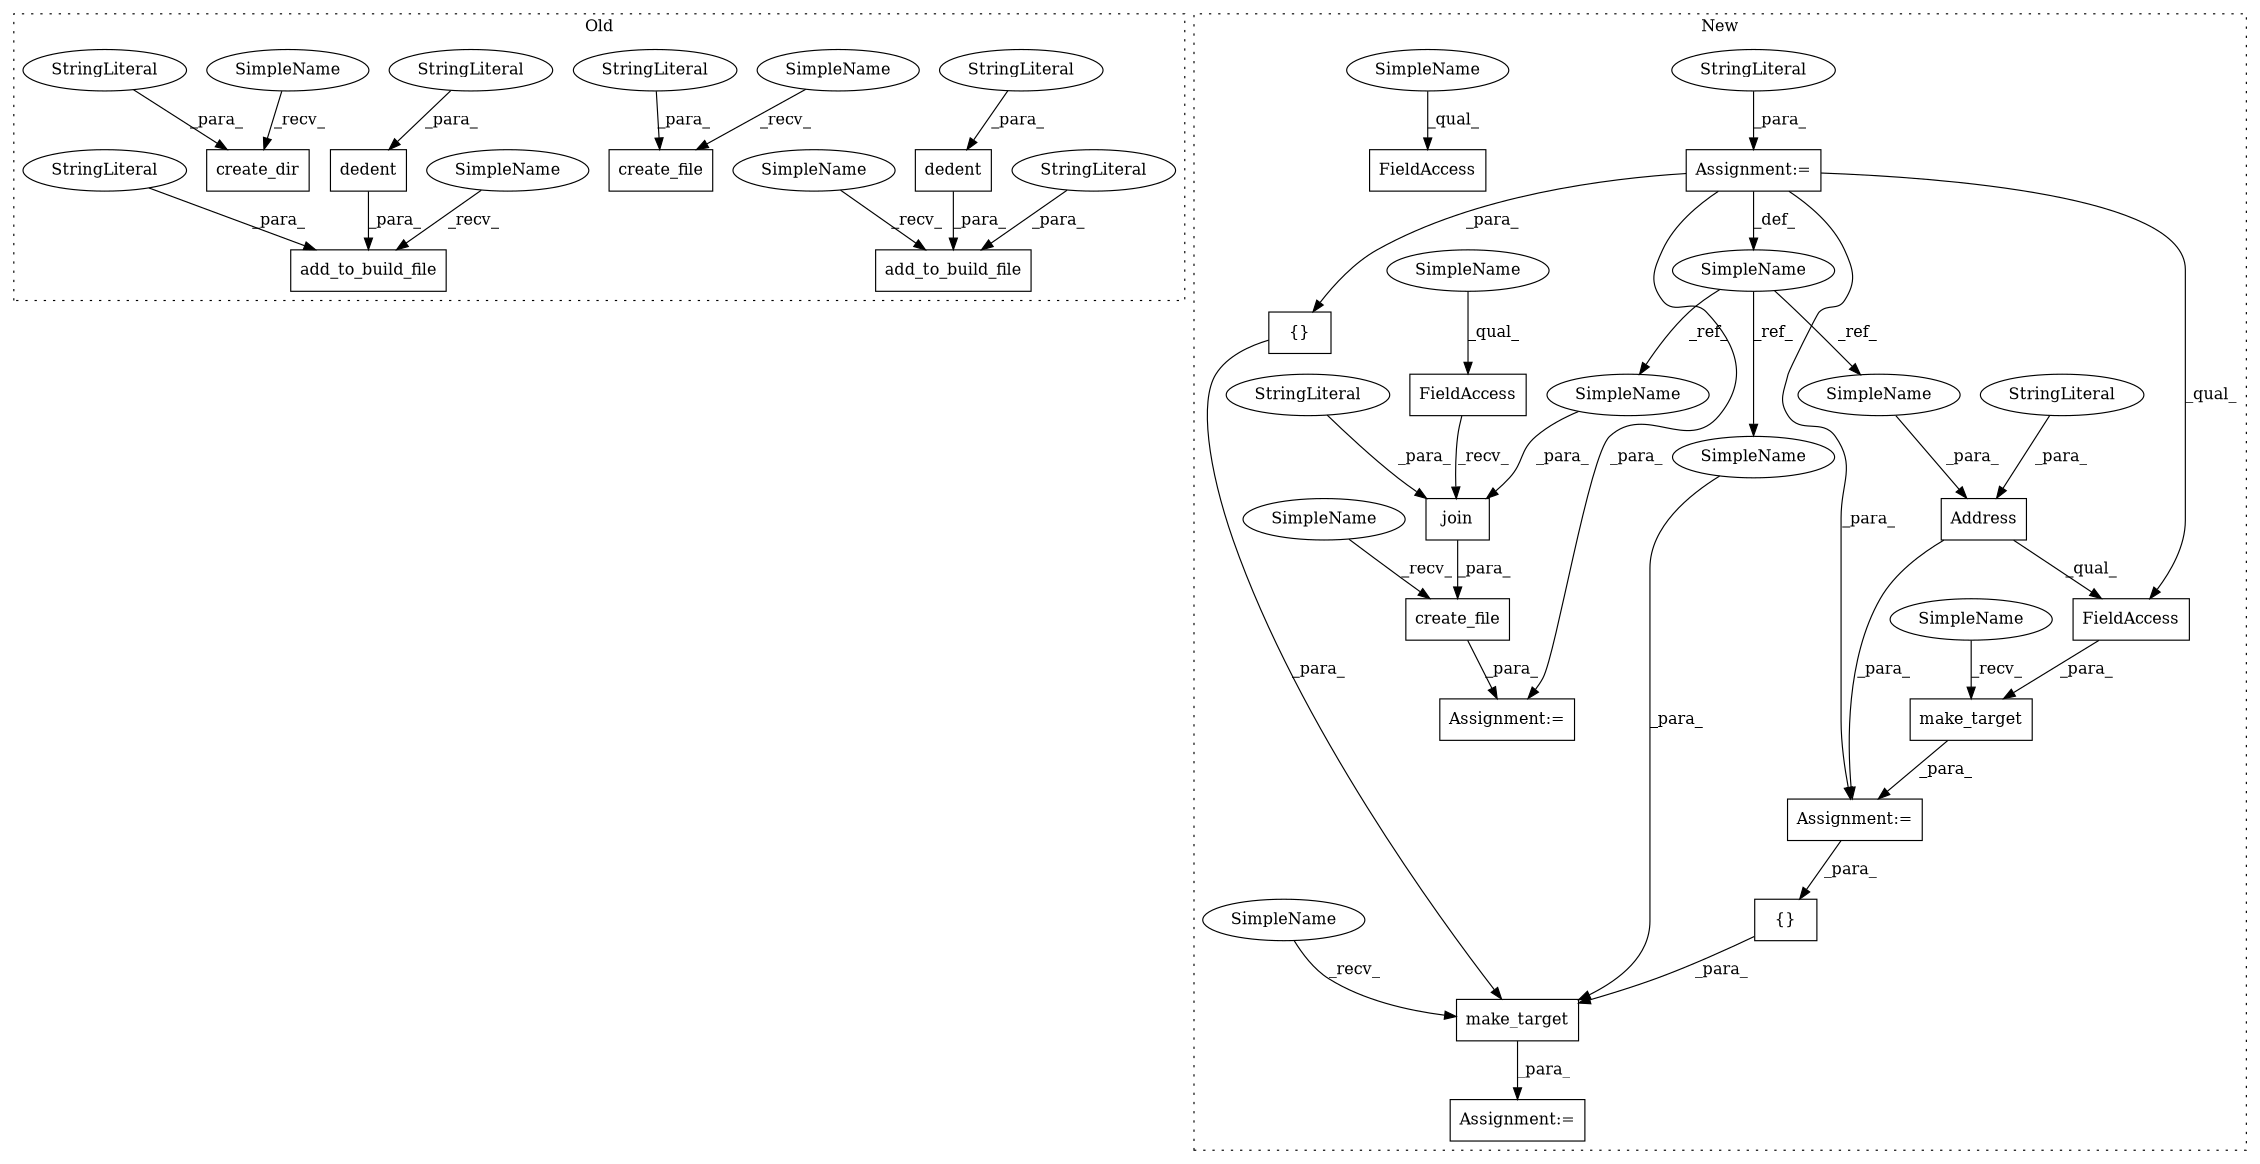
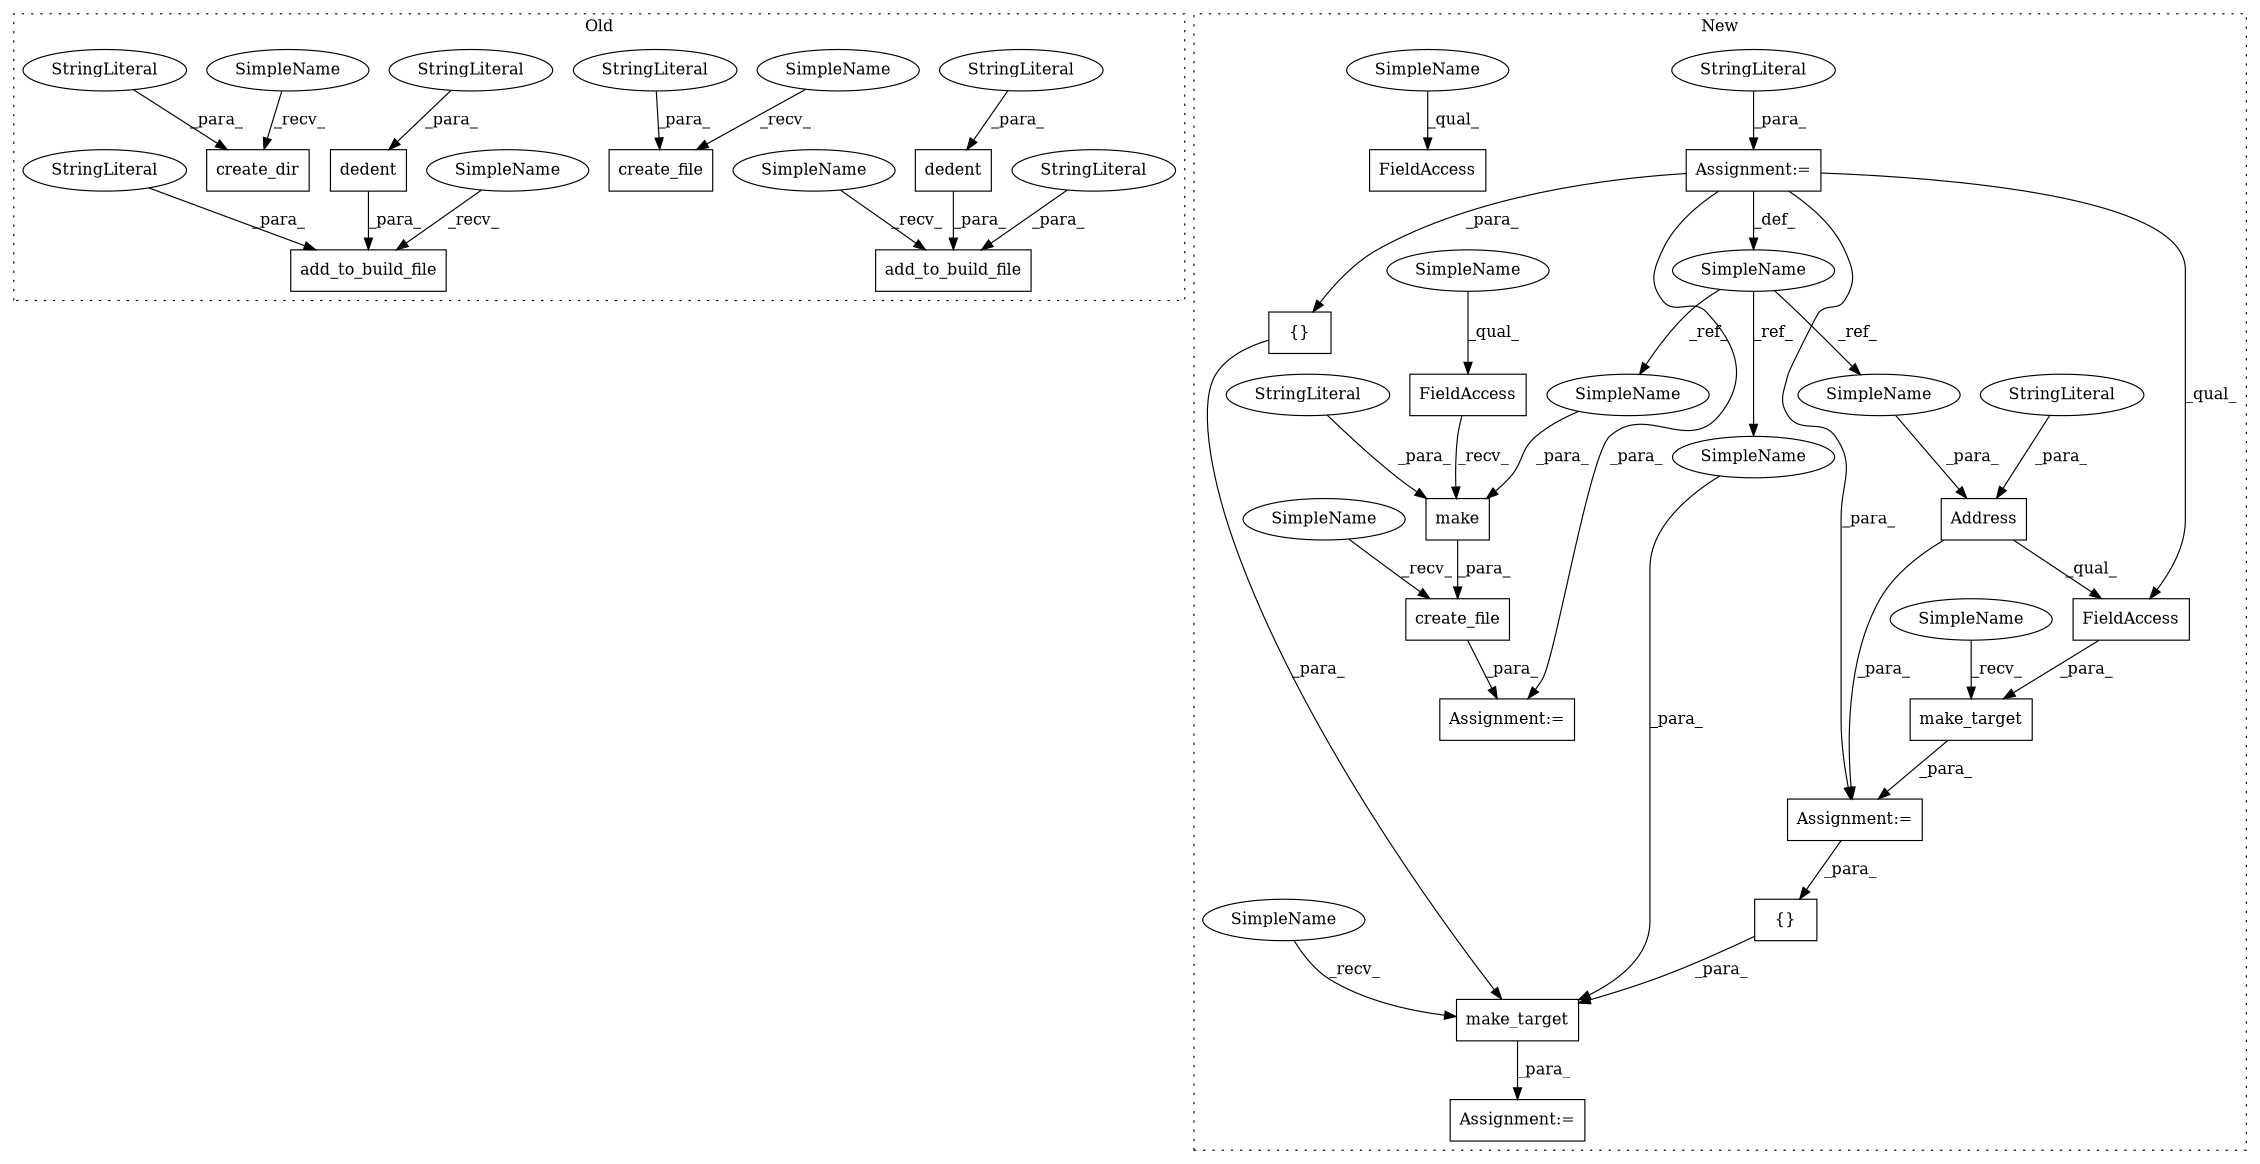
node "join": label "join" -> "make"
